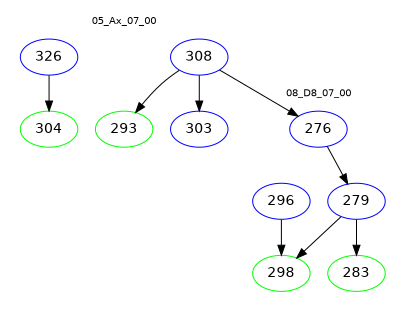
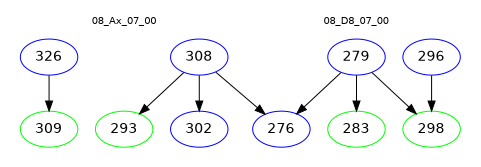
cluster "05_Ax_07_00": label "05_Ax_07_00" -> "08_Ax_07_00"
node "304": label "304" -> "309"
node "303": label "303" -> "302"
edge "276" -> "279": reversed
